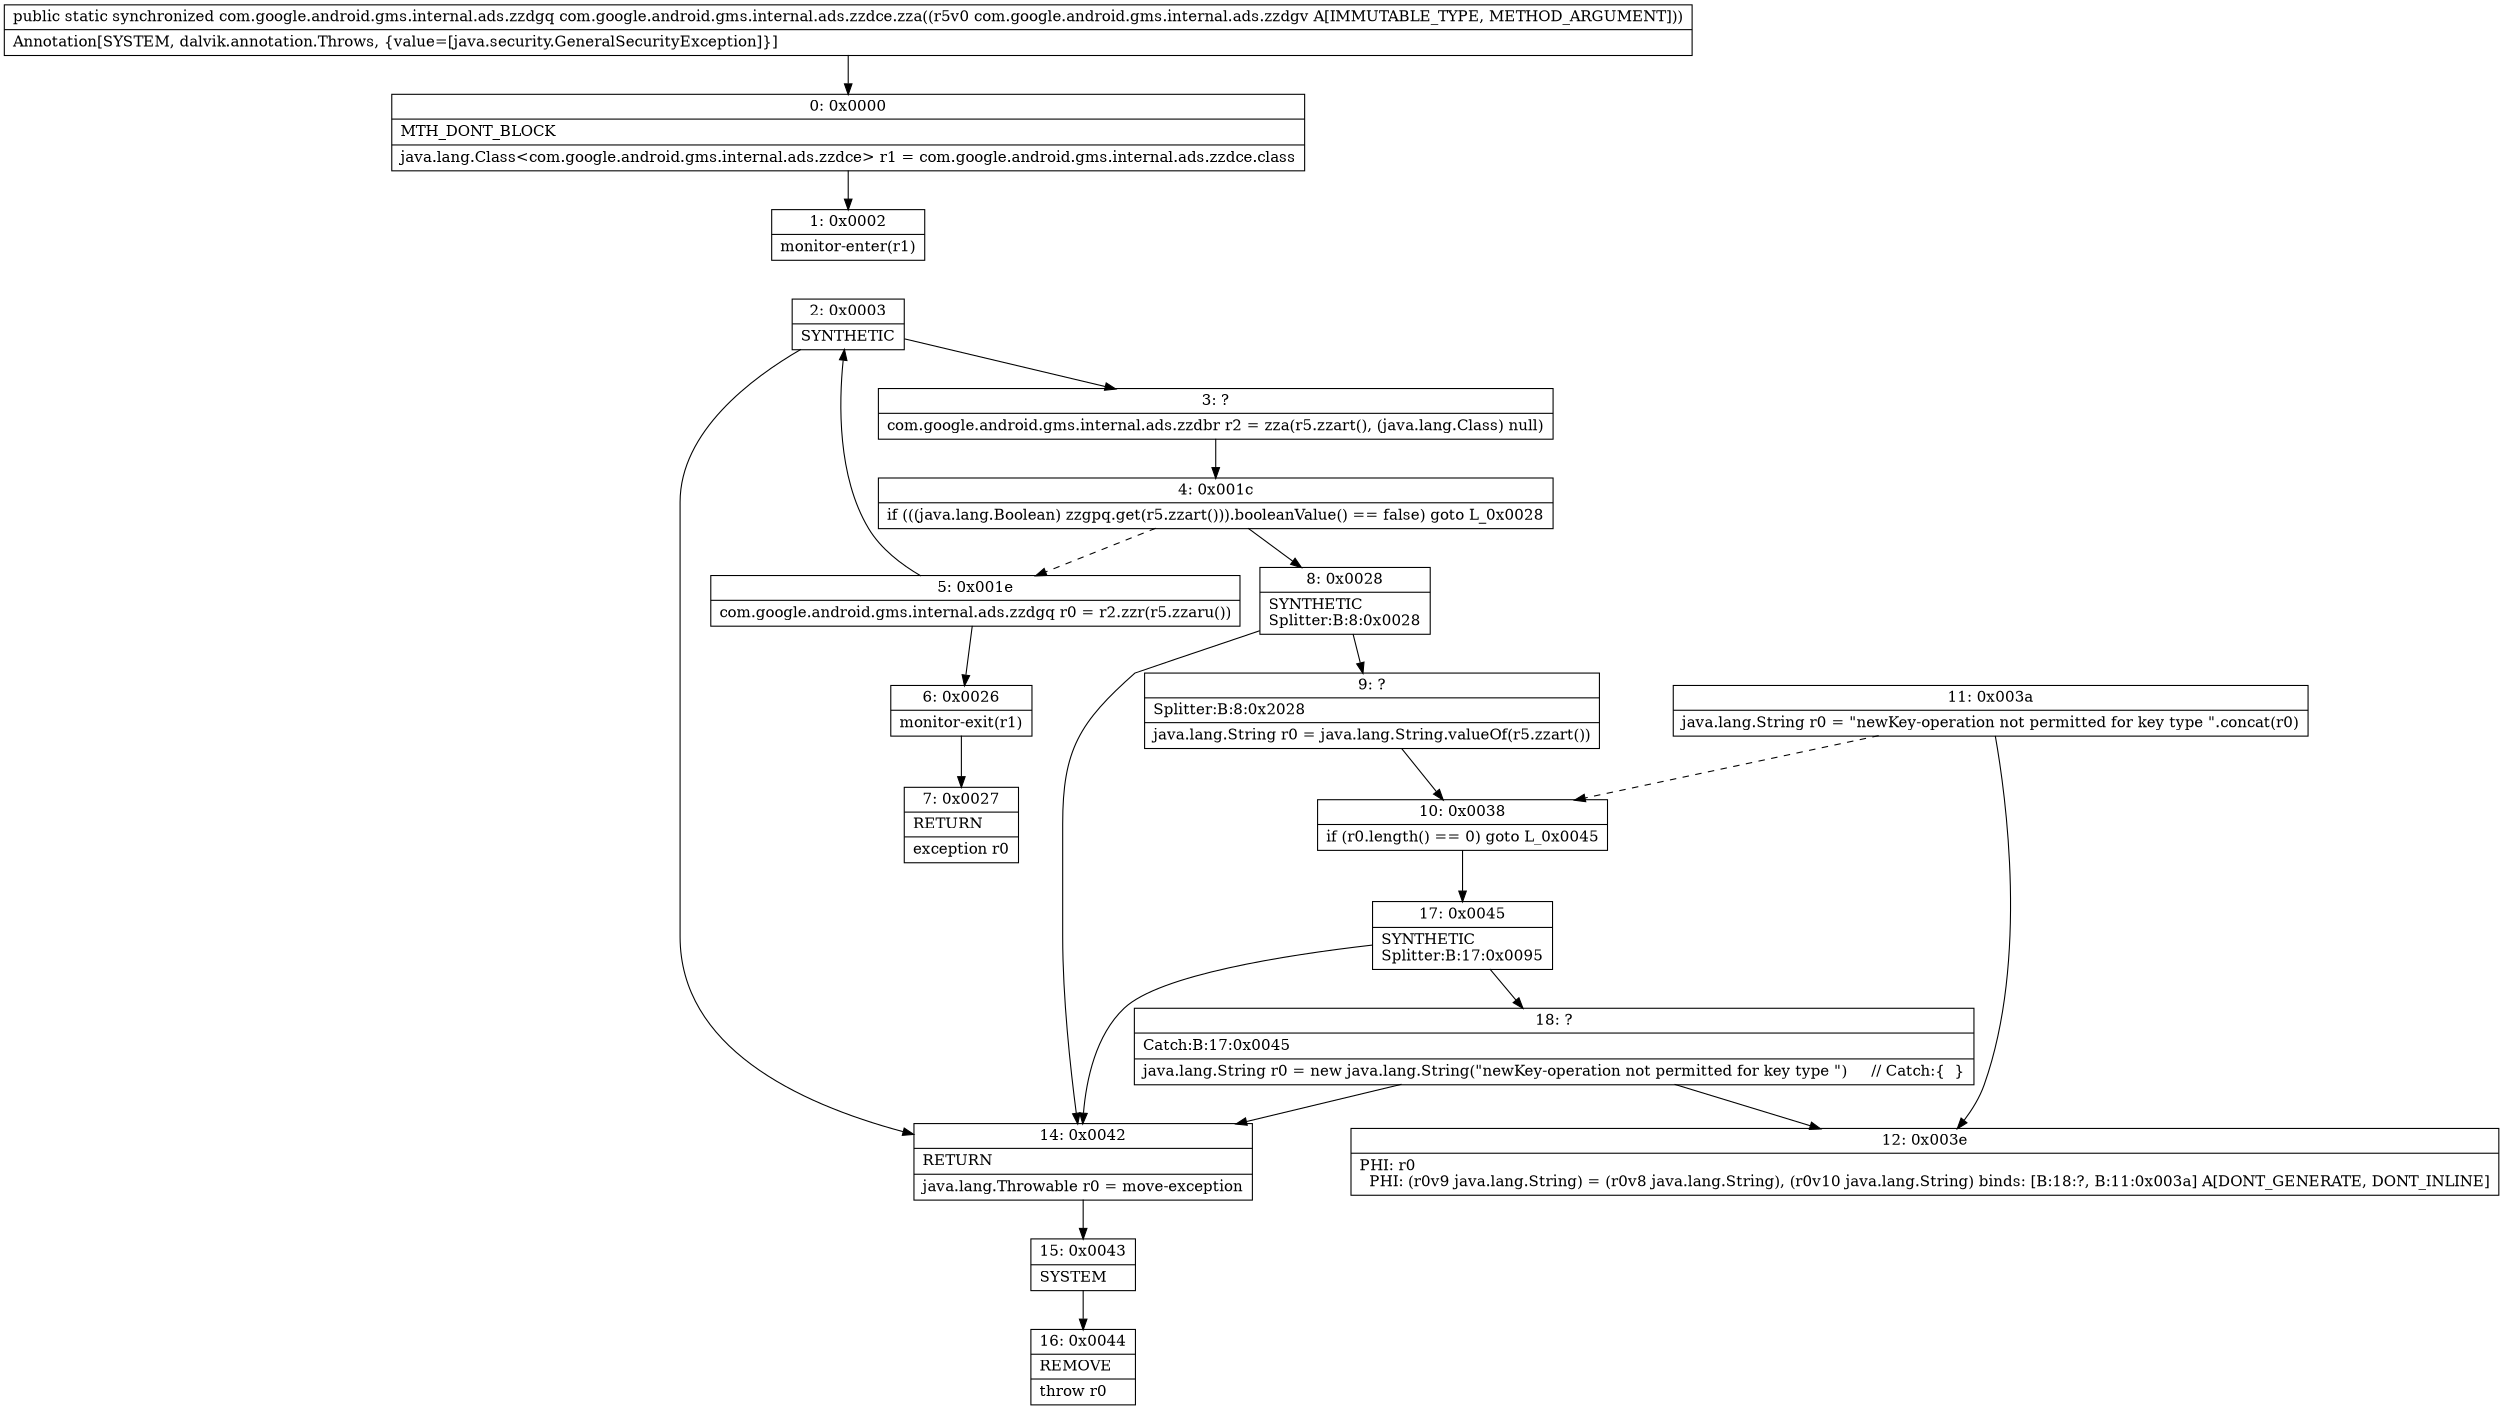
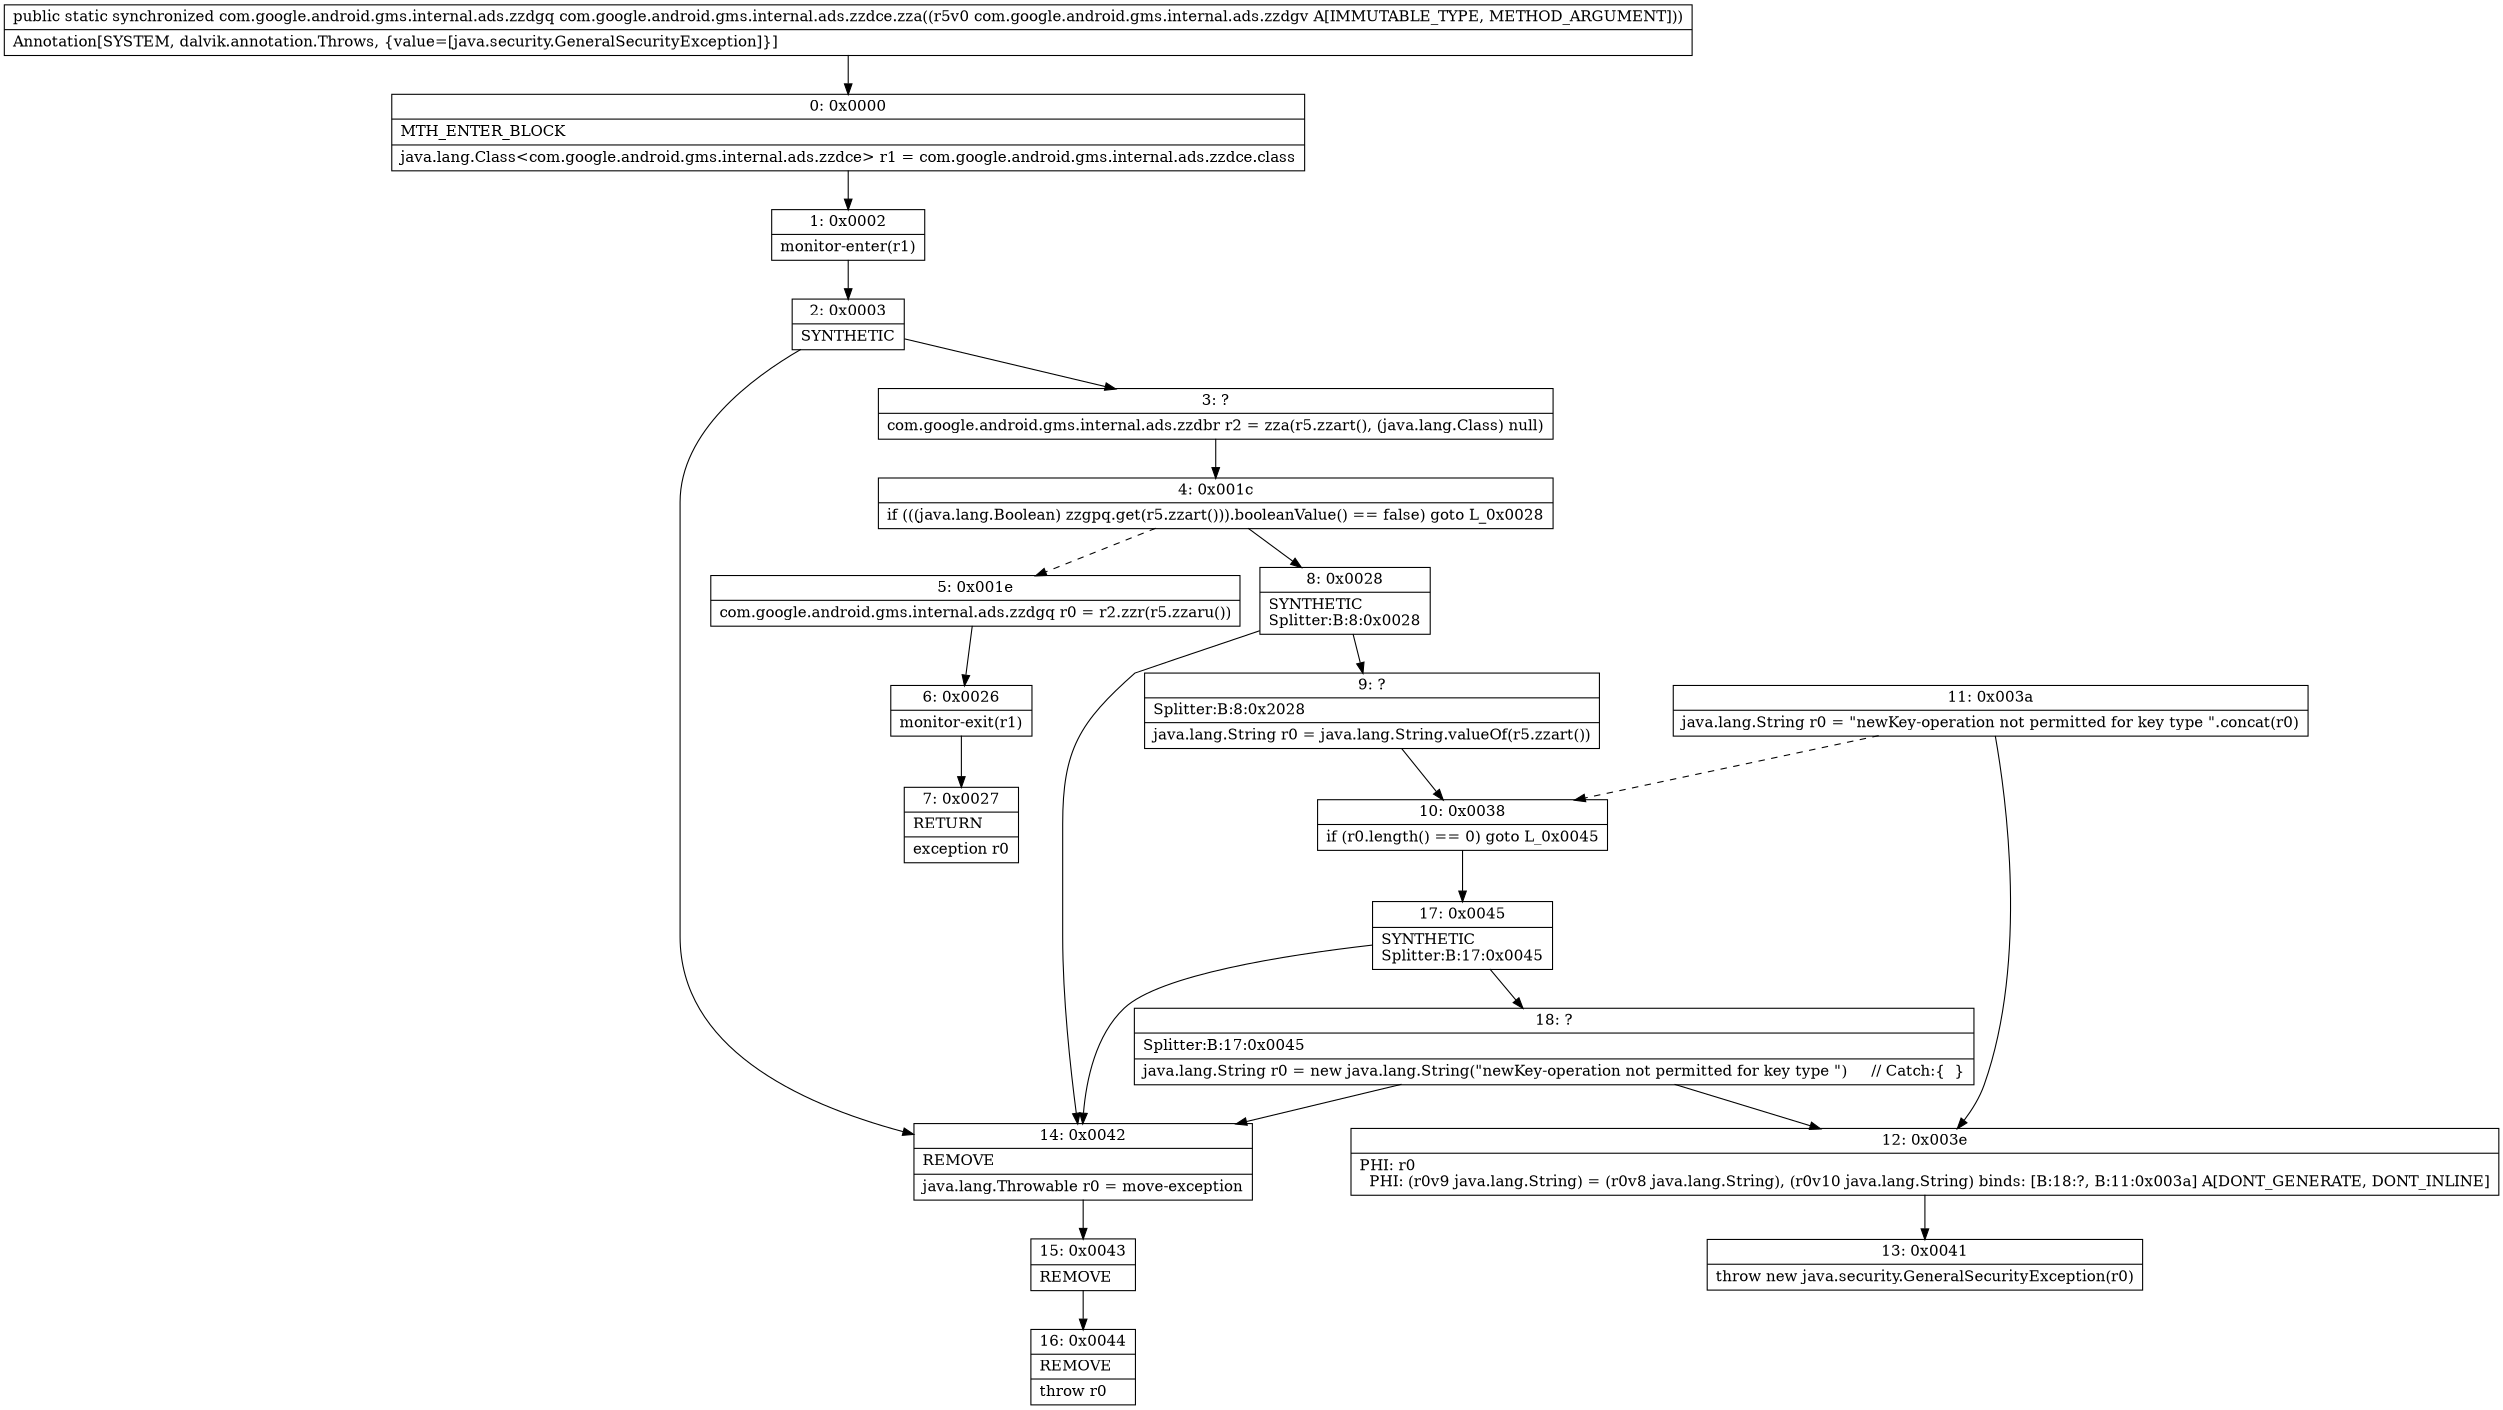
node "0: 0x0000": text "MTH_DONT_BLOCK" -> "MTH_ENTER_BLOCK"
edge "5: 0x001e" -> "2: 0x0003": now "1: 0x0002" -> "2: 0x0003"
node "17: 0x0045": text "Splitter:B:17:0x0095" -> "Splitter:B:17:0x0045"
node "18: ?": text "Catch:B:17:0x0045" -> "Splitter:B:17:0x0045"
node "14: 0x0042": text "RETURN" -> "REMOVE"
node "13: 0x0041": added
node "15: 0x0043": text "SYSTEM" -> "REMOVE"
